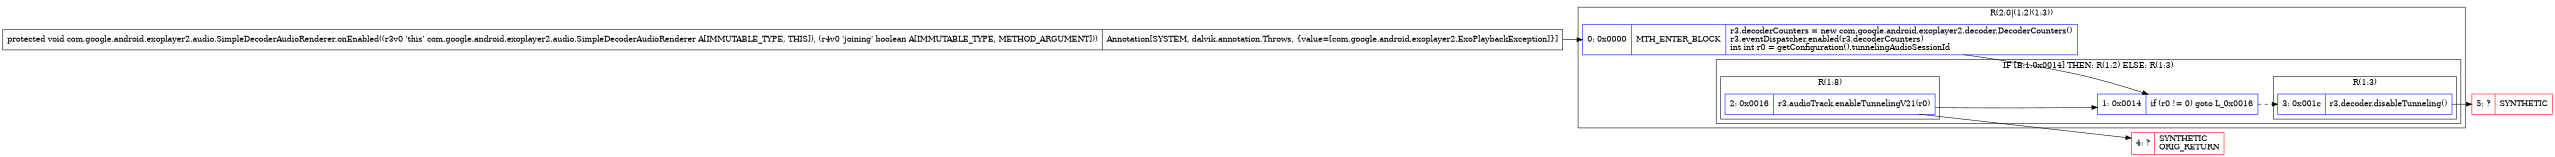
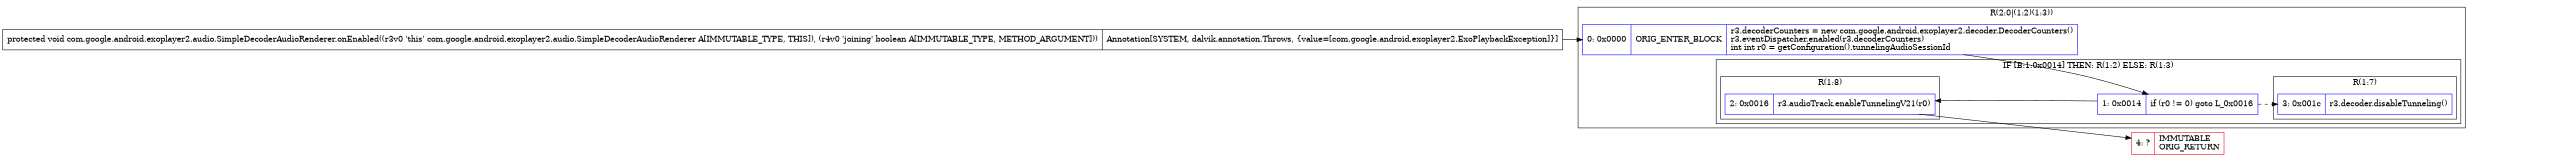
node "0: 0x0000": text "MTH_ENTER_BLOCK" -> "ORIG_ENTER_BLOCK"
cluster "R(1:3)": label "R(1:3)" -> "R(1:7)"
node "5: ?": removed
edge "2: 0x0016" -> "1: 0x0014": reversed
node "4: ?": text "SYNTHETIC" -> "IMMUTABLE"
